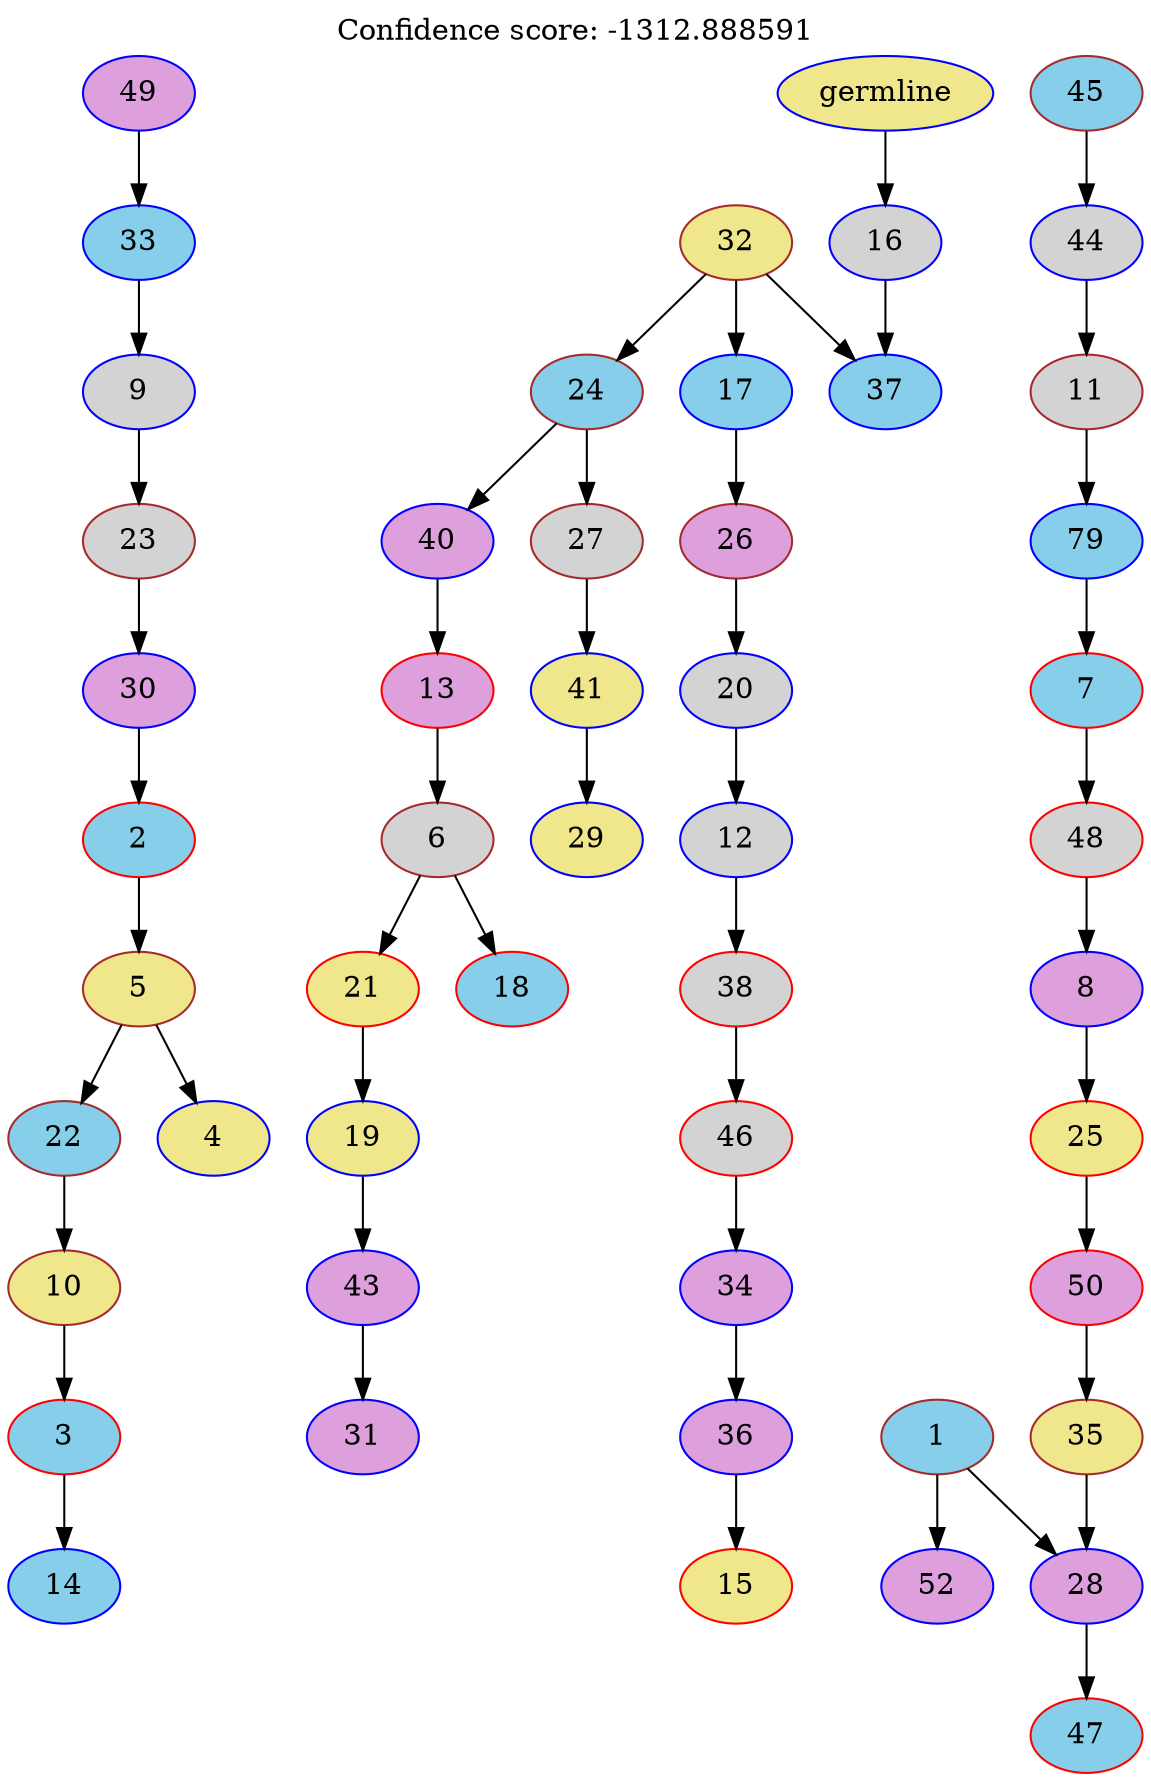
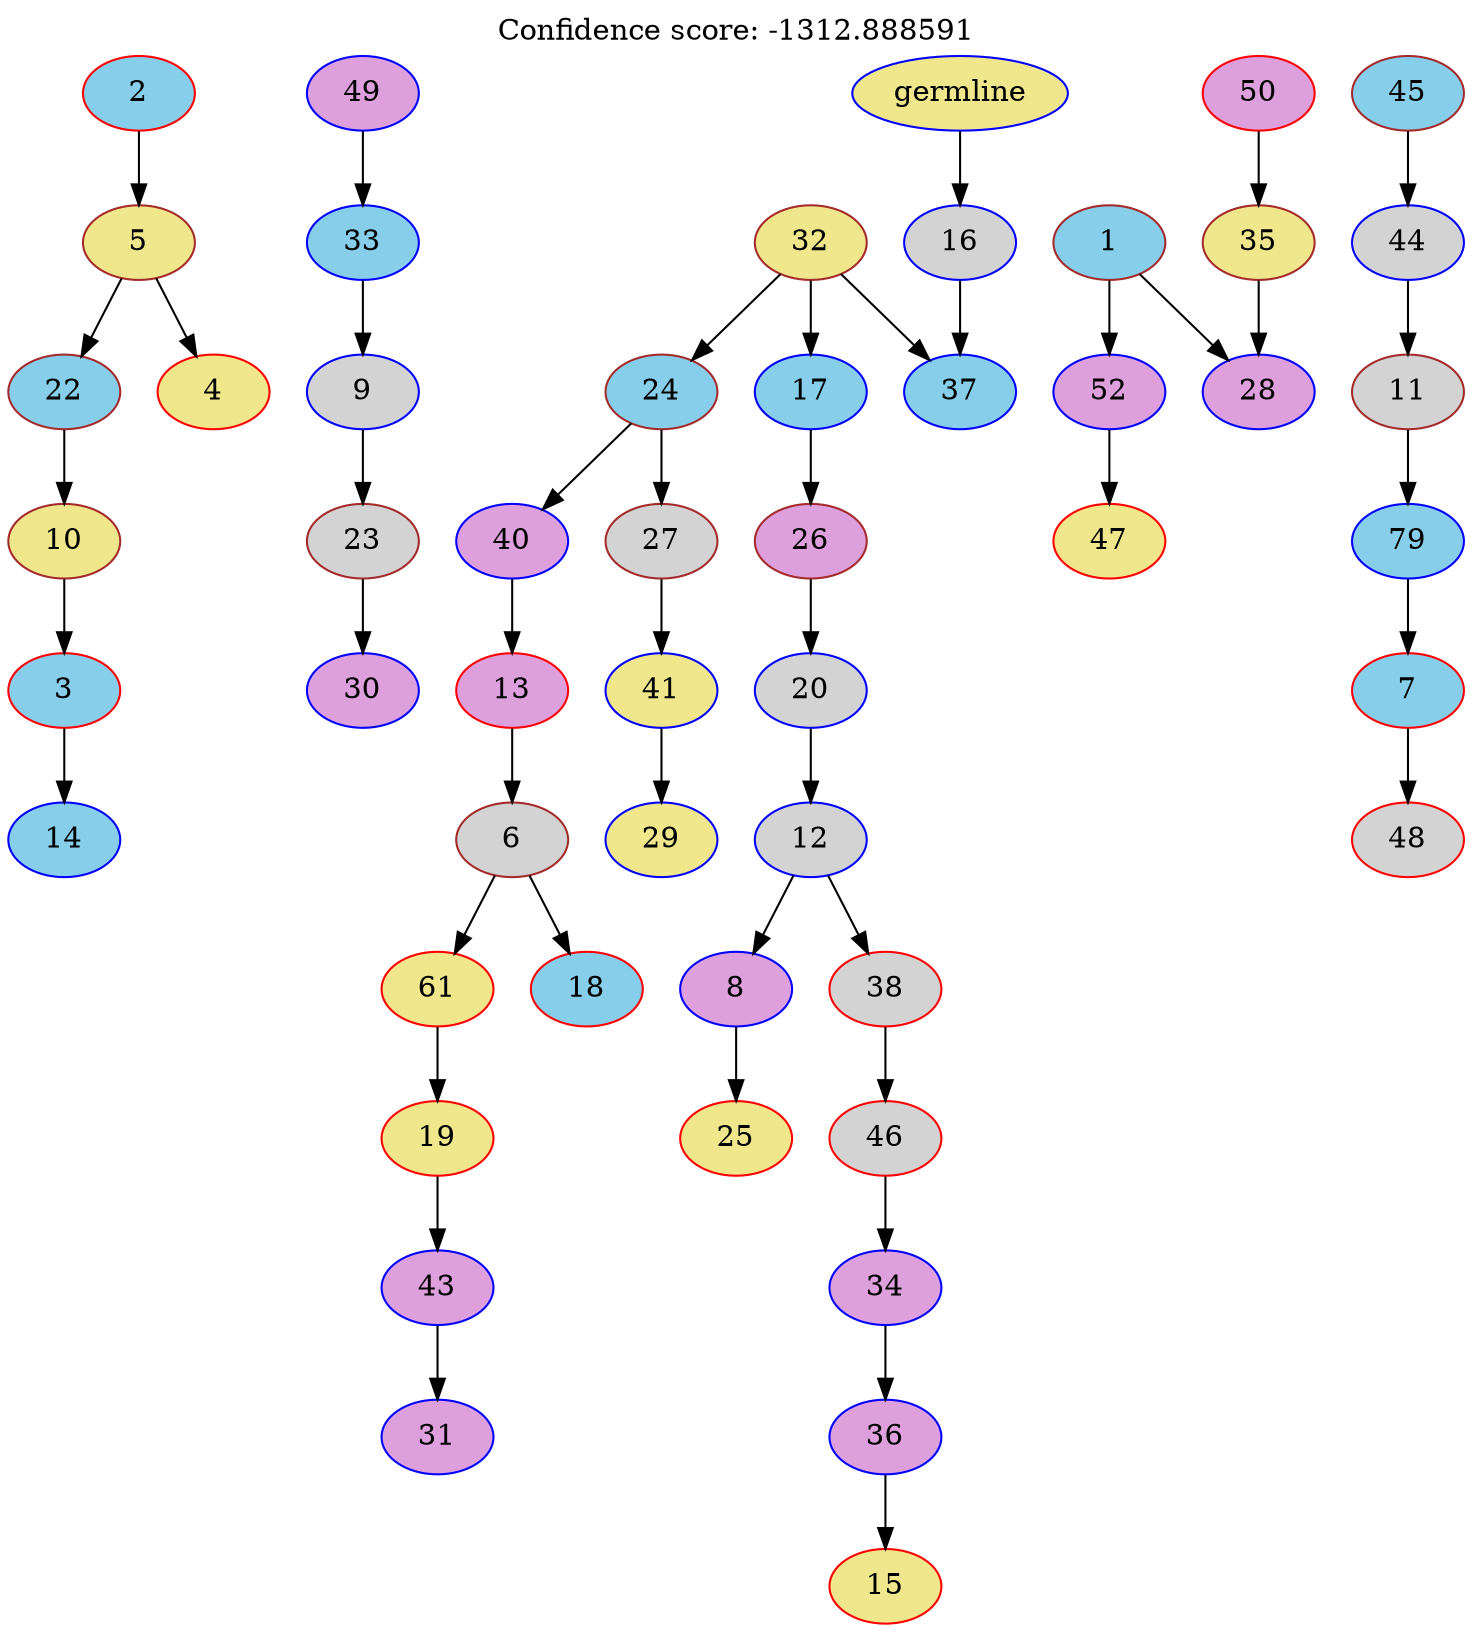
edge "30" -> "2": removed
edge "48" -> "8": now "12" -> "8"
node "21": label "21" -> "61"
node "4": color blue -> red
node "19": color blue -> red
edge "25" -> "50": removed
edge "28" -> "47": now "52" -> "47"
node "47": fillcolor skyblue -> khaki
